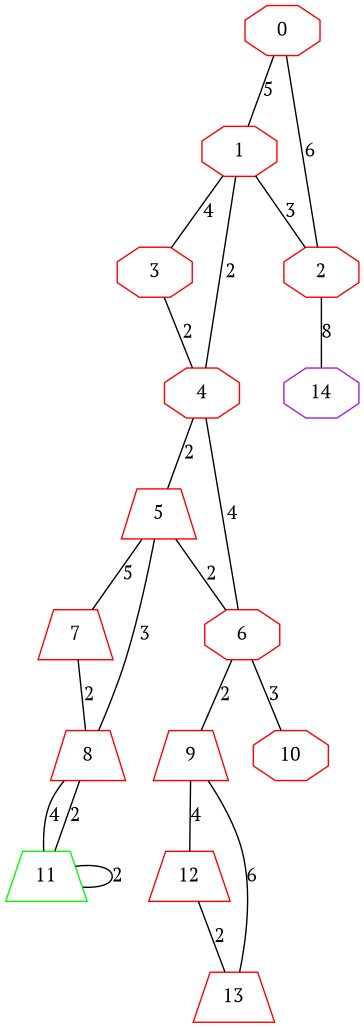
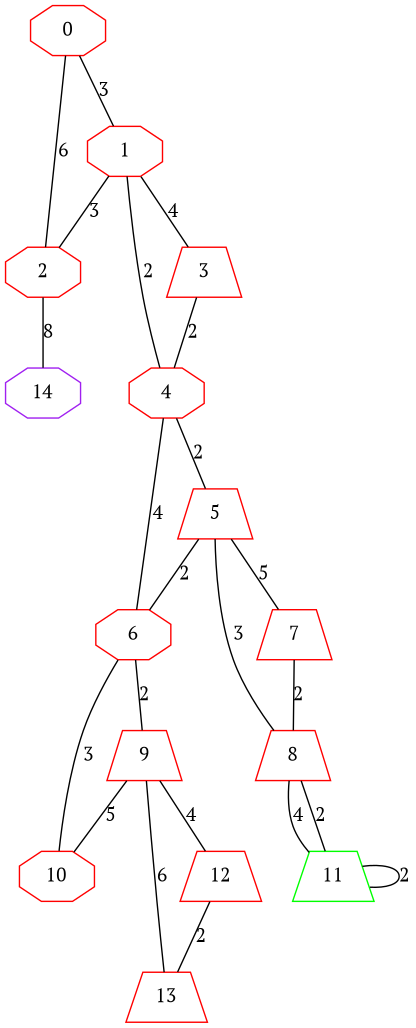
edge "0" -- "1": label "5" -> "3"
node "3": shape octagon -> trapezium
edge "9" -- "10": added, label "5"
